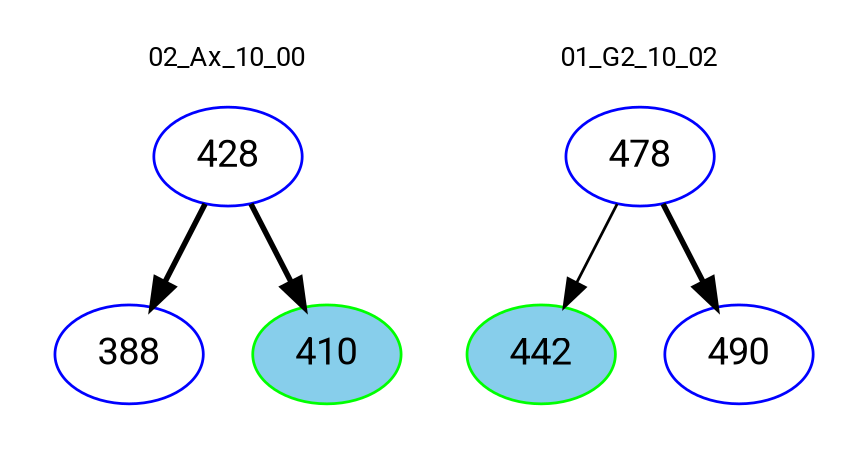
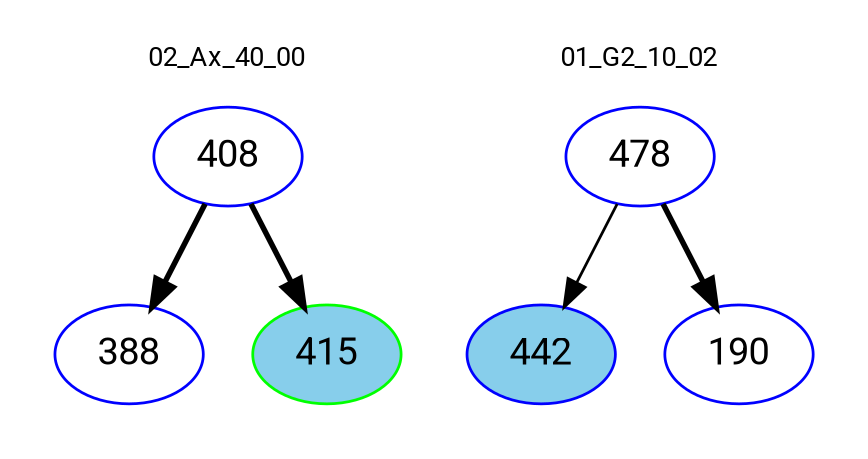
cluster "02_Ax_10_00": label "02_Ax_10_00" -> "02_Ax_40_00"
node "428": label "428" -> "408"
node "410": label "410" -> "415"
node "442": color green -> blue
node "490": label "490" -> "190"
